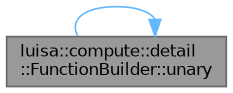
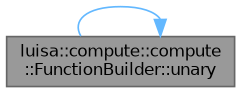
node "luisa::compute::detail ::FunctionBuilder::unary": label "luisa::compute::detail ::FunctionBuilder::unary" -> "luisa::compute::compute ::FunctionBuilder::unary"
